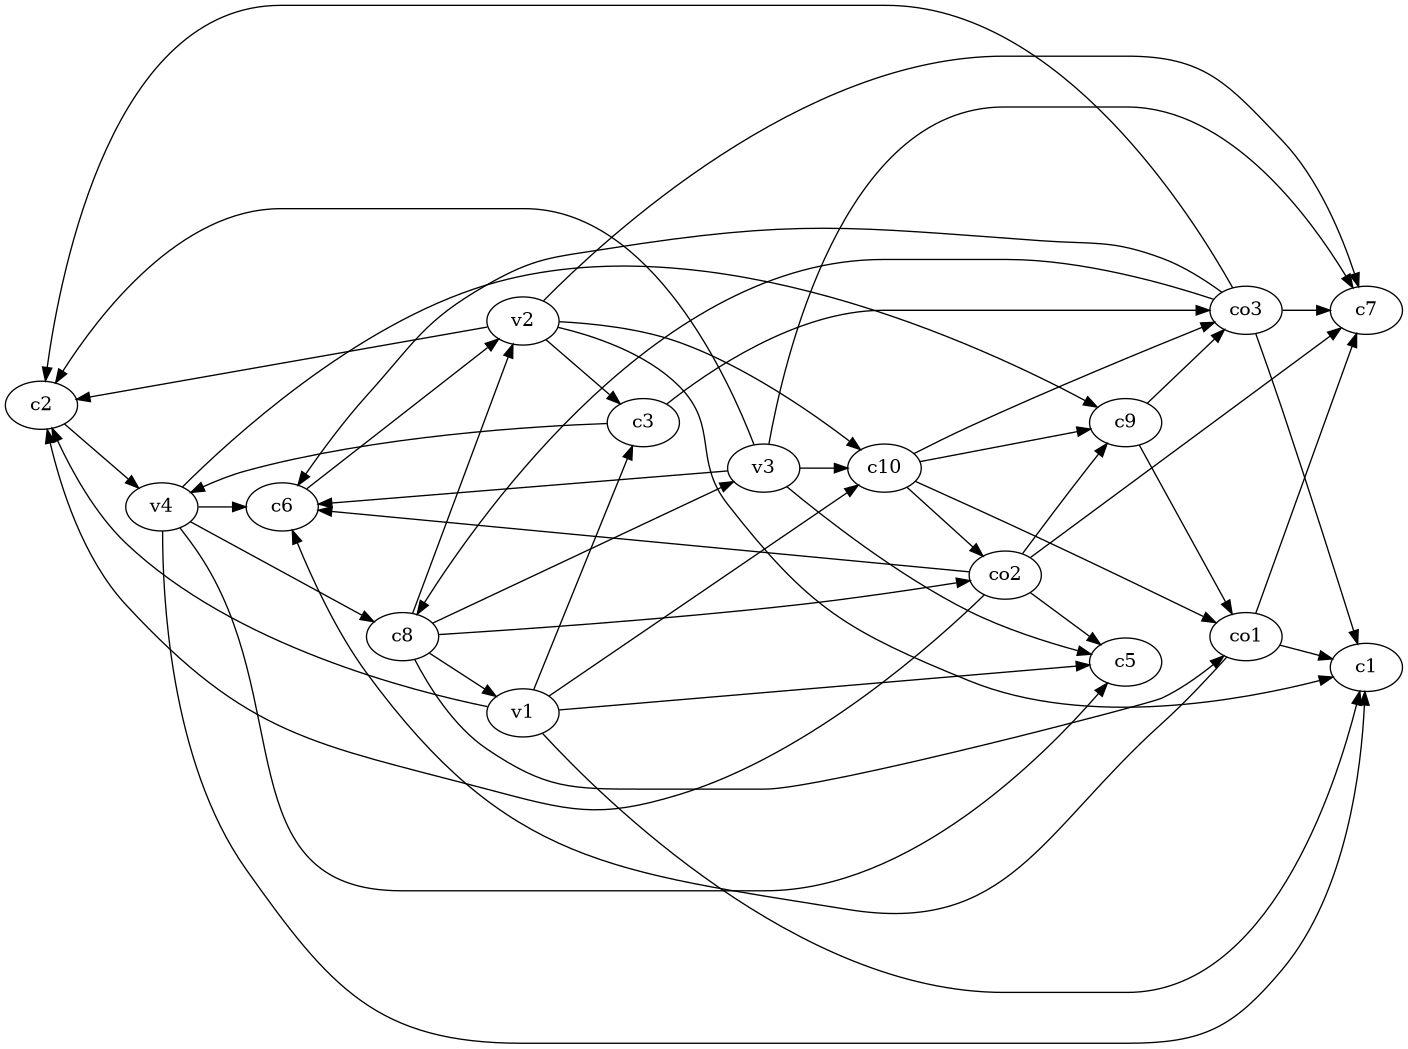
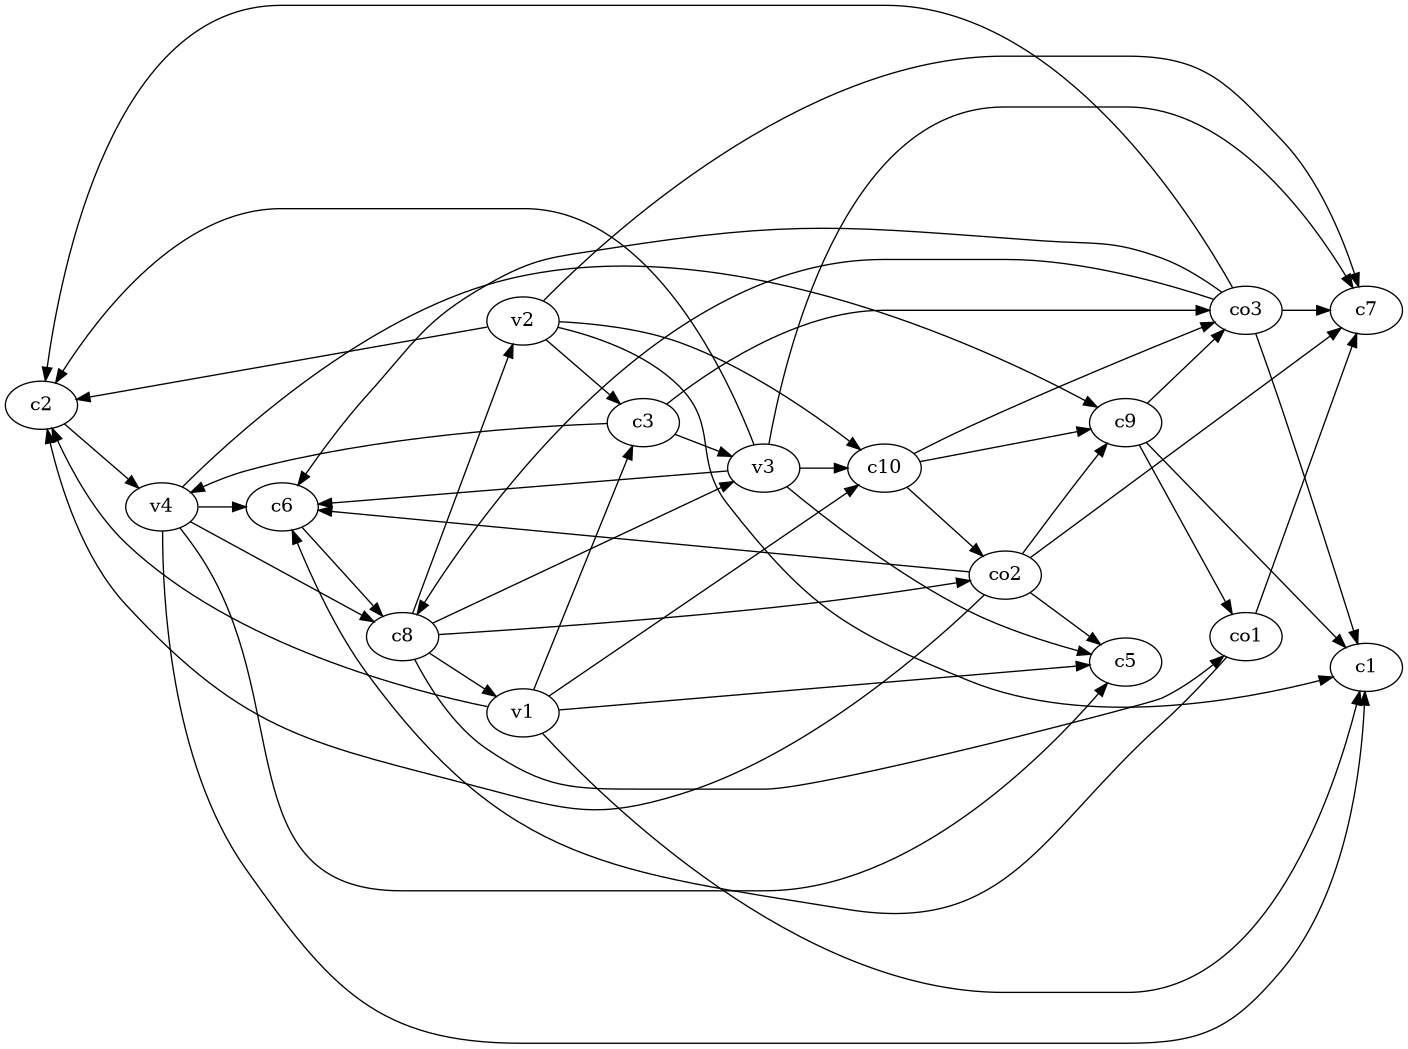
edge "c6" -> "v2": now "c6" -> "c8"
edge "c3" -> "v3": added
edge "c10" -> "co1": removed
edge "co1" -> "c1": now "c9" -> "c1"
